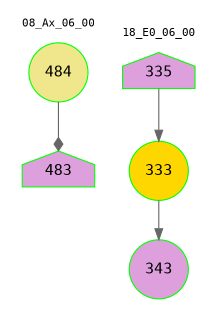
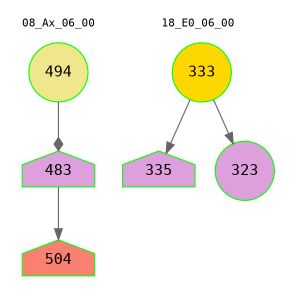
node "484": label "484" -> "494"
edge "335" -> "333": reversed
node "504": added
node "343": label "343" -> "323"
